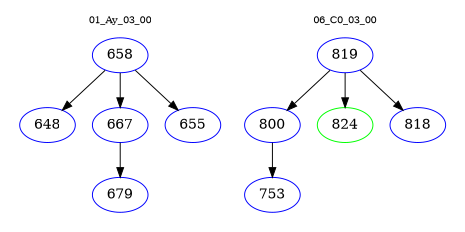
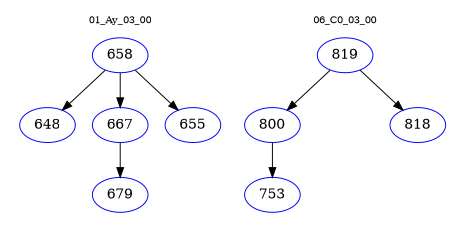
node "824": removed
